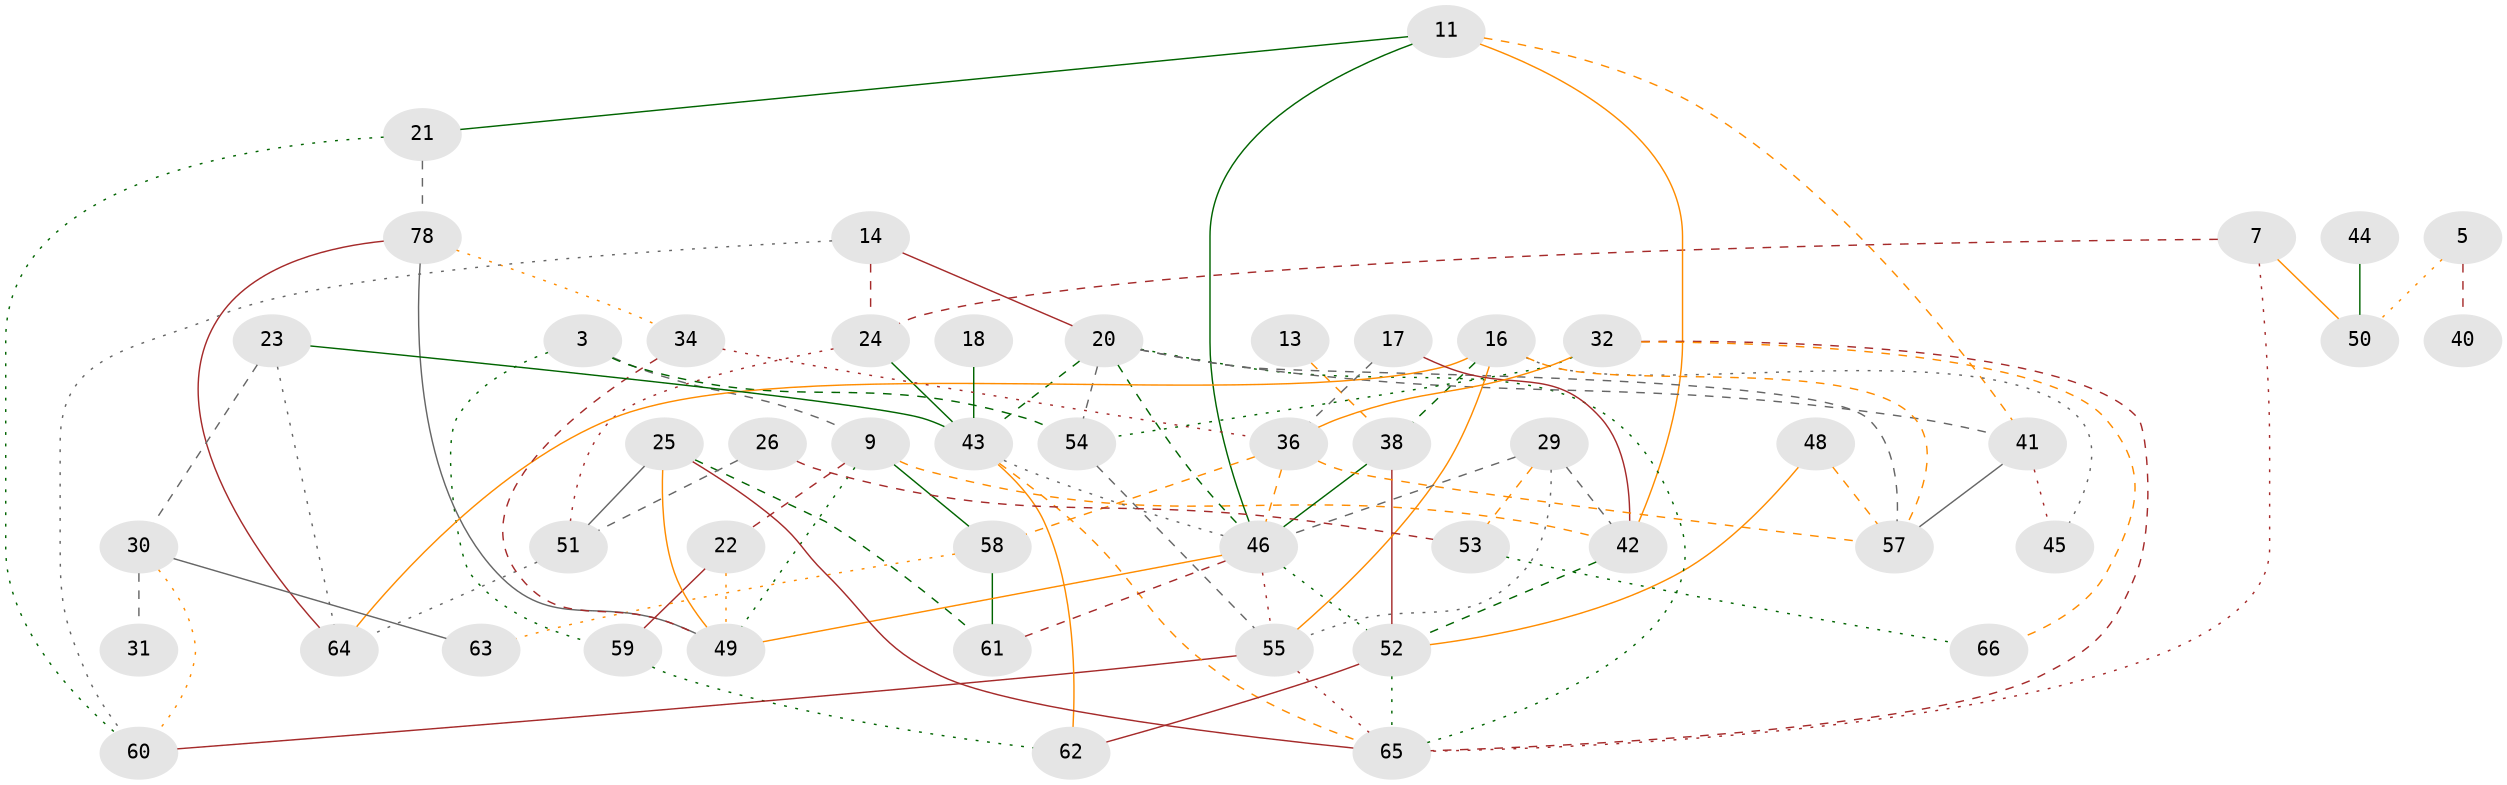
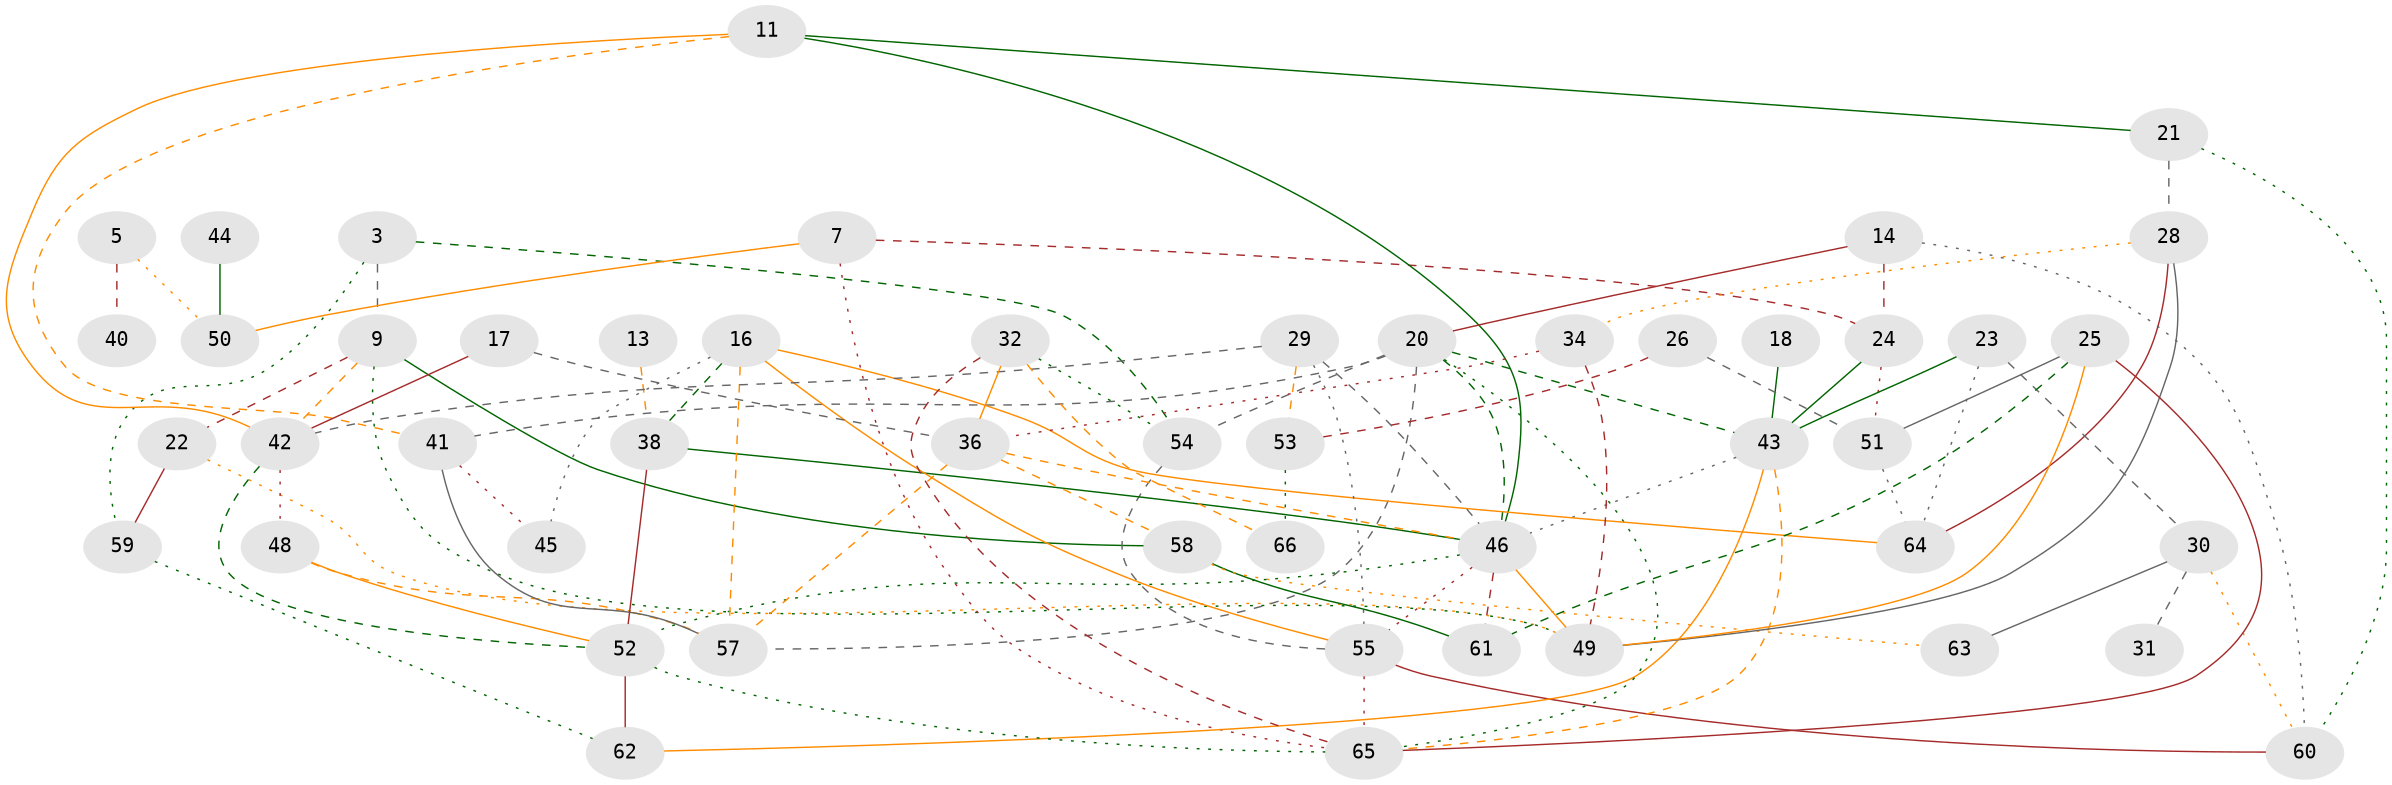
node "78": label "78" -> "28"
edge "42" -- "48": added
